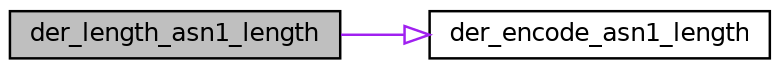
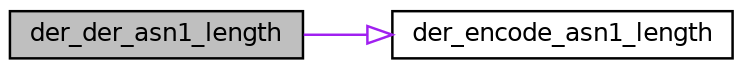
node "der_length_asn1_length": label "der_length_asn1_length" -> "der_der_asn1_length"
